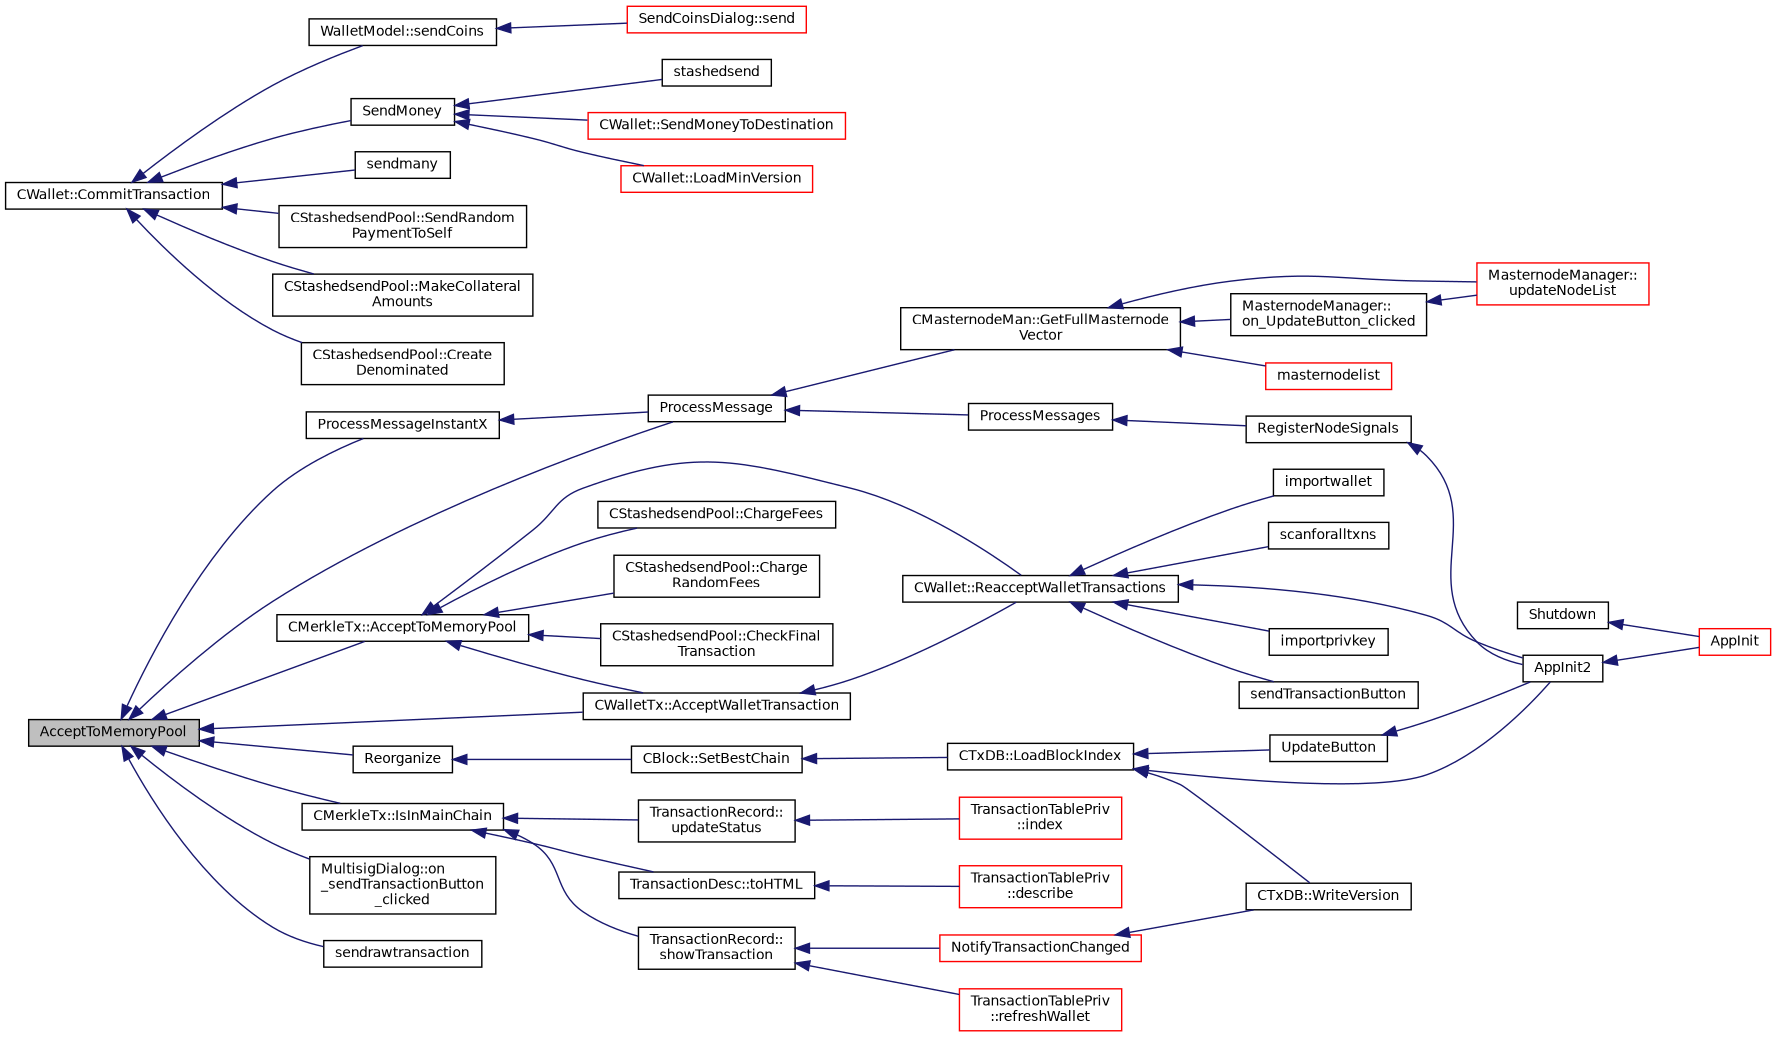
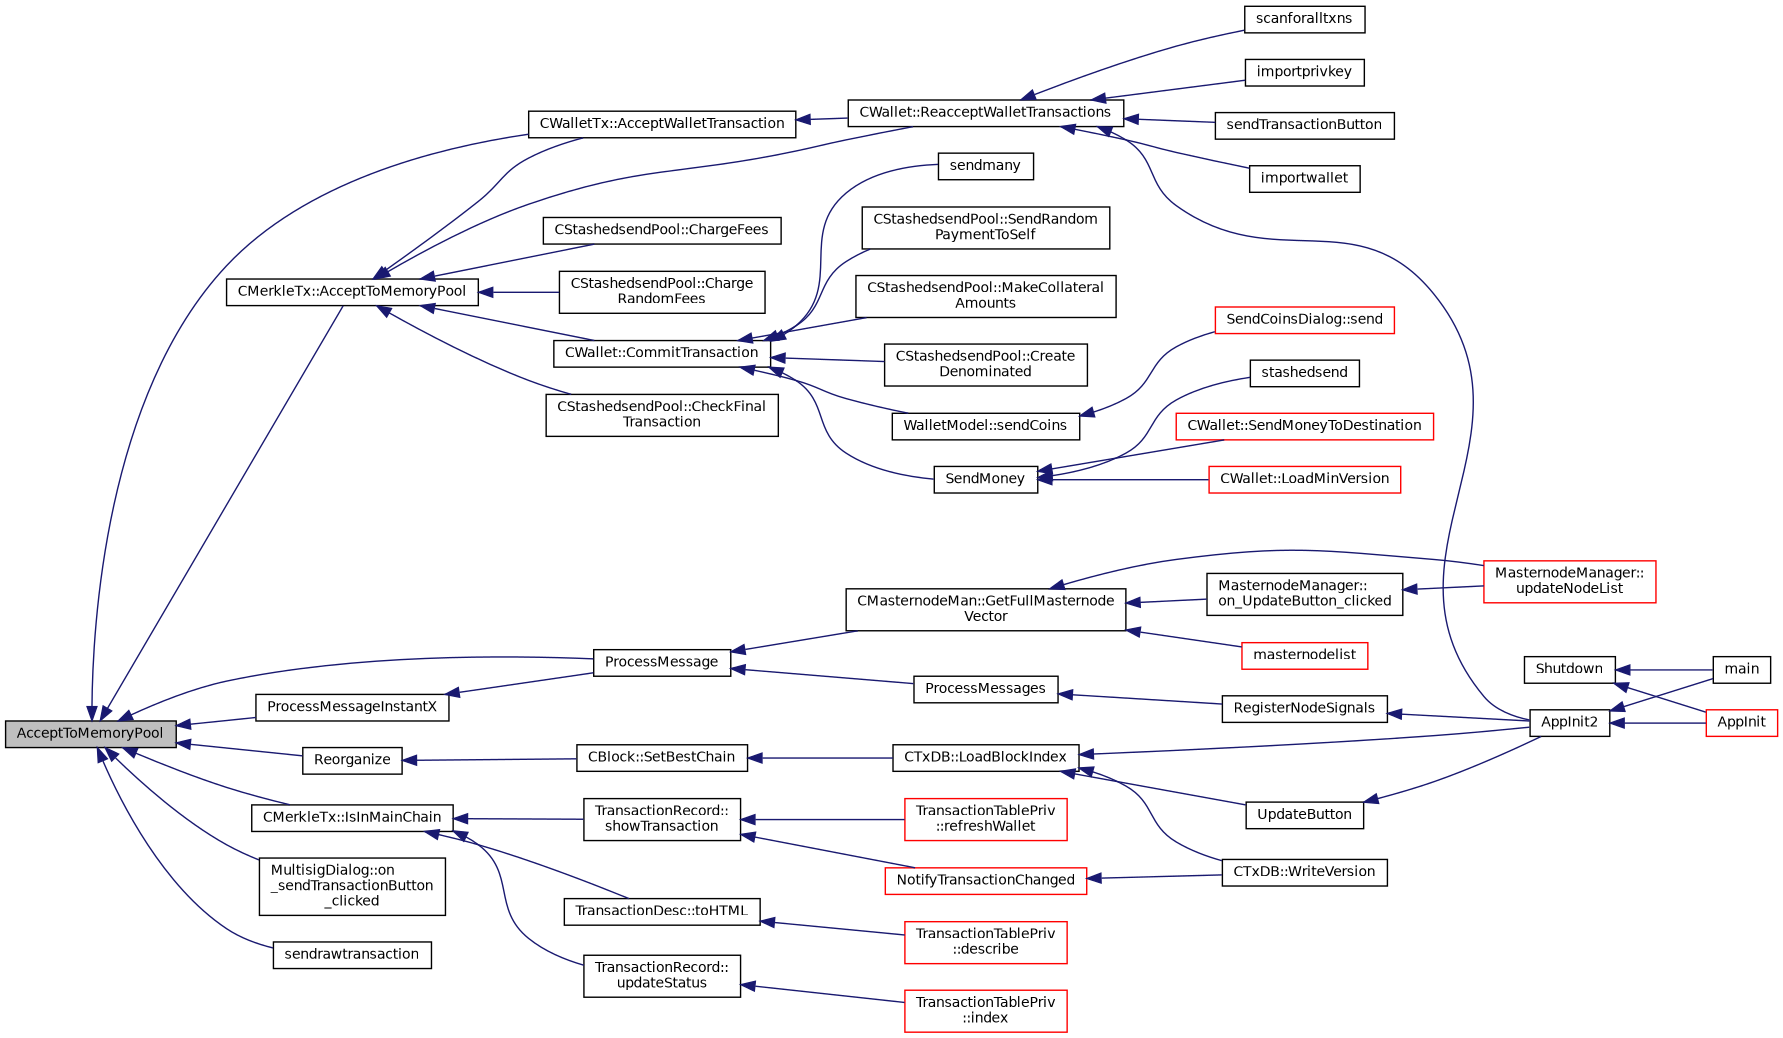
edge "CWallet::CommitTransaction" -> "CMerkleTx::AcceptToMemoryPool": added
node "main": added
